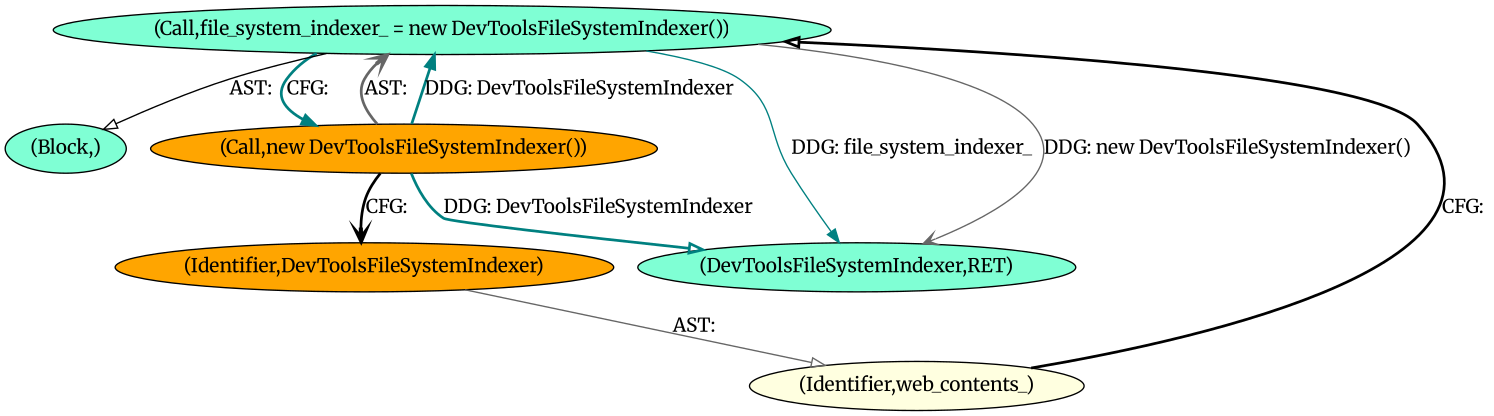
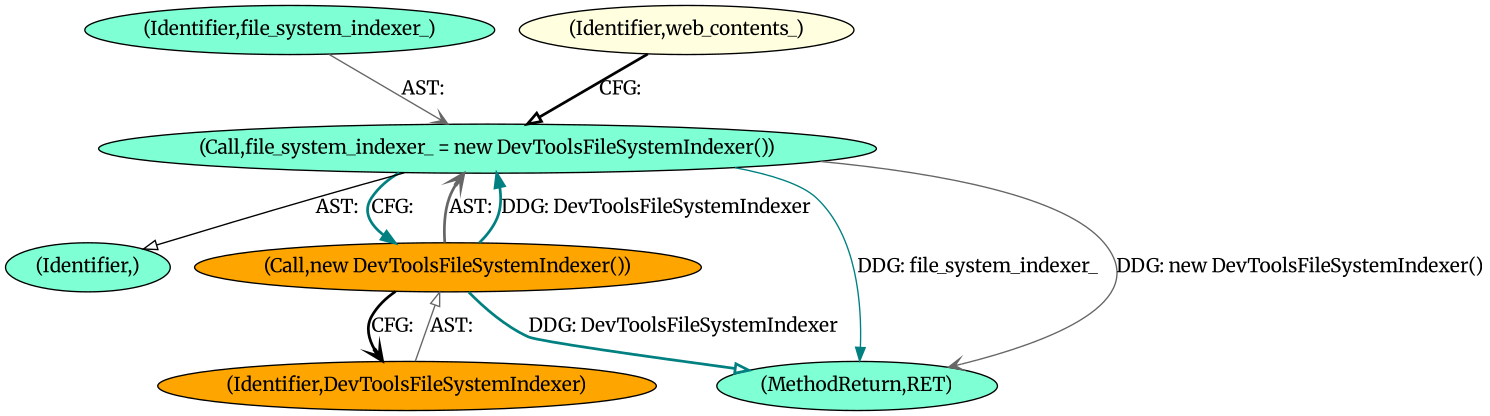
node "(Identifier,file_system_indexer_)": added
node "(Block,)": label "(Block,)" -> "(Identifier,)"
node "(DevToolsFileSystemIndexer,RET)": label "(DevToolsFileSystemIndexer,RET)" -> "(MethodReturn,RET)"
edge "(Identifier,DevToolsFileSystemIndexer)" -> "(Identifier,web_contents_)": now "(Identifier,DevToolsFileSystemIndexer)" -> "(Call,new DevToolsFileSystemIndexer())"
